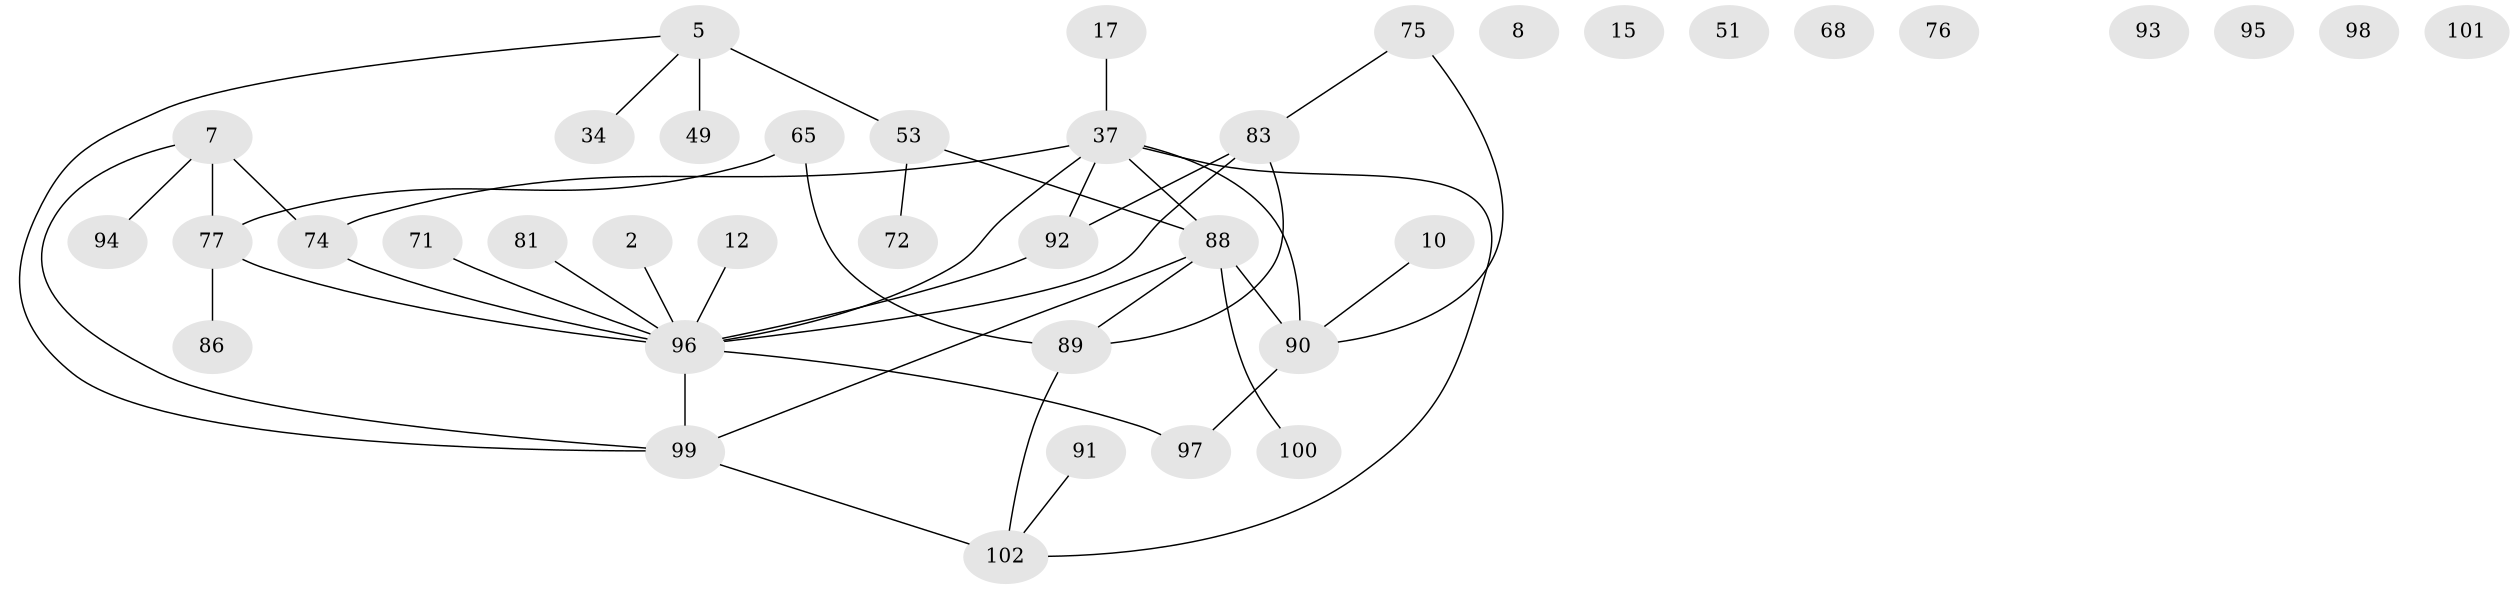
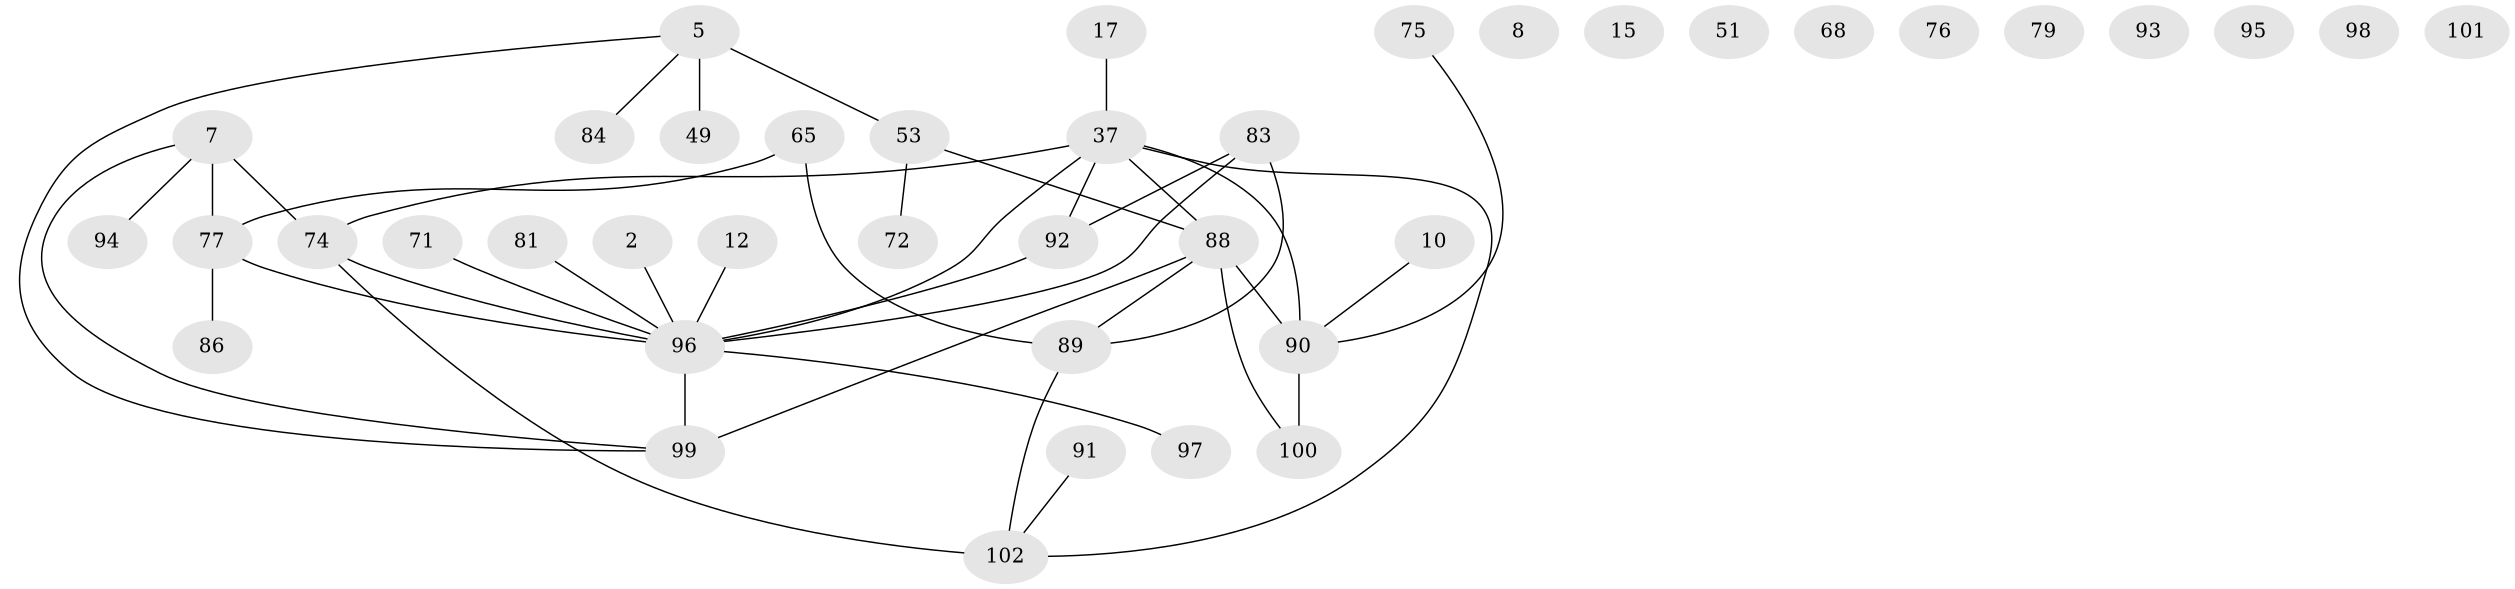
node "79": added
edge "75" -- "83": removed
node "34": label "34" -> "84"
edge "90" -- "97": now "90" -- "100"
edge "99" -- "102": now "74" -- "102"
